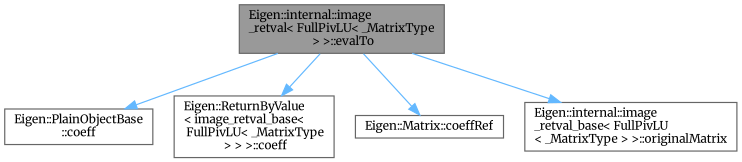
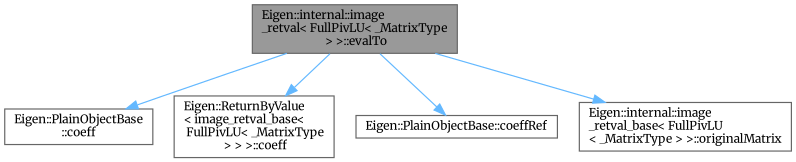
node "Eigen::Matrix::coeffRef": label "Eigen::Matrix::coeffRef" -> "Eigen::PlainObjectBase::coeffRef"
